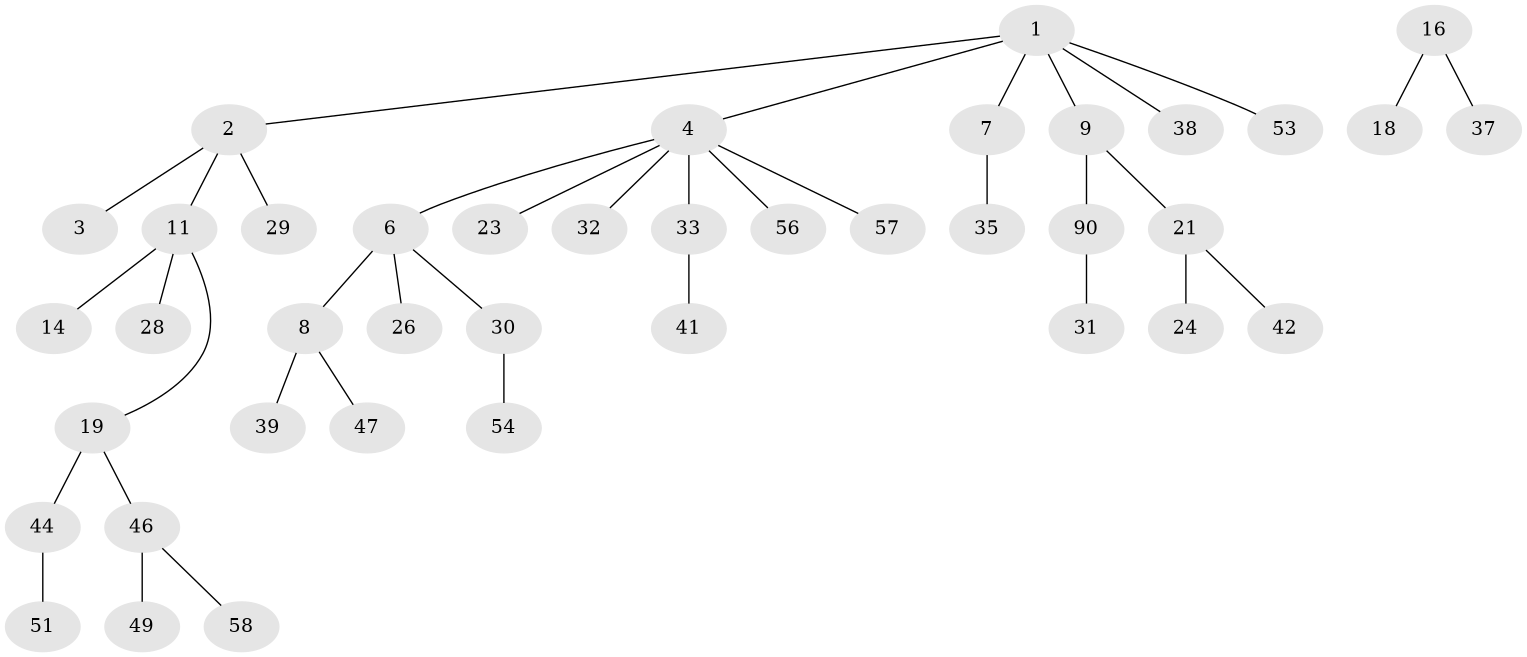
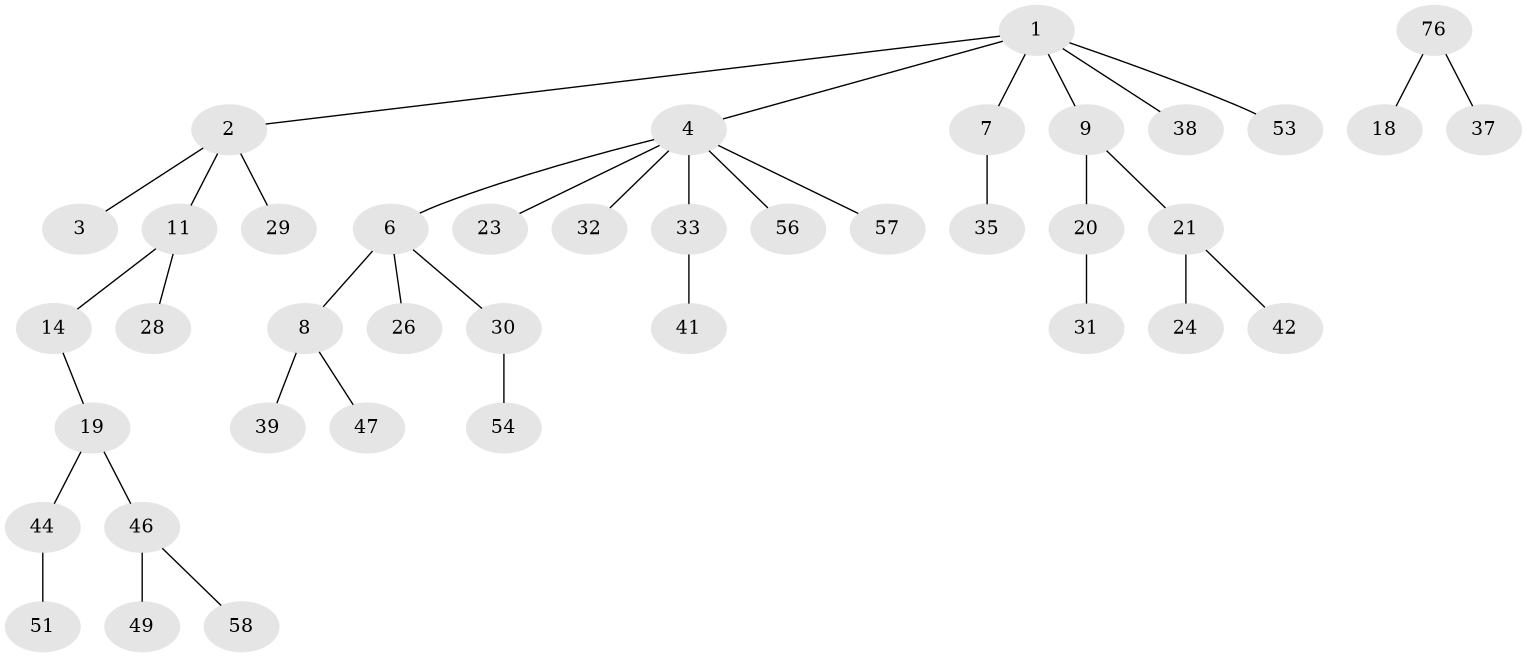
node "16": label "16" -> "76"
node "90": label "90" -> "20"
edge "11" -- "19": now "14" -- "19"
